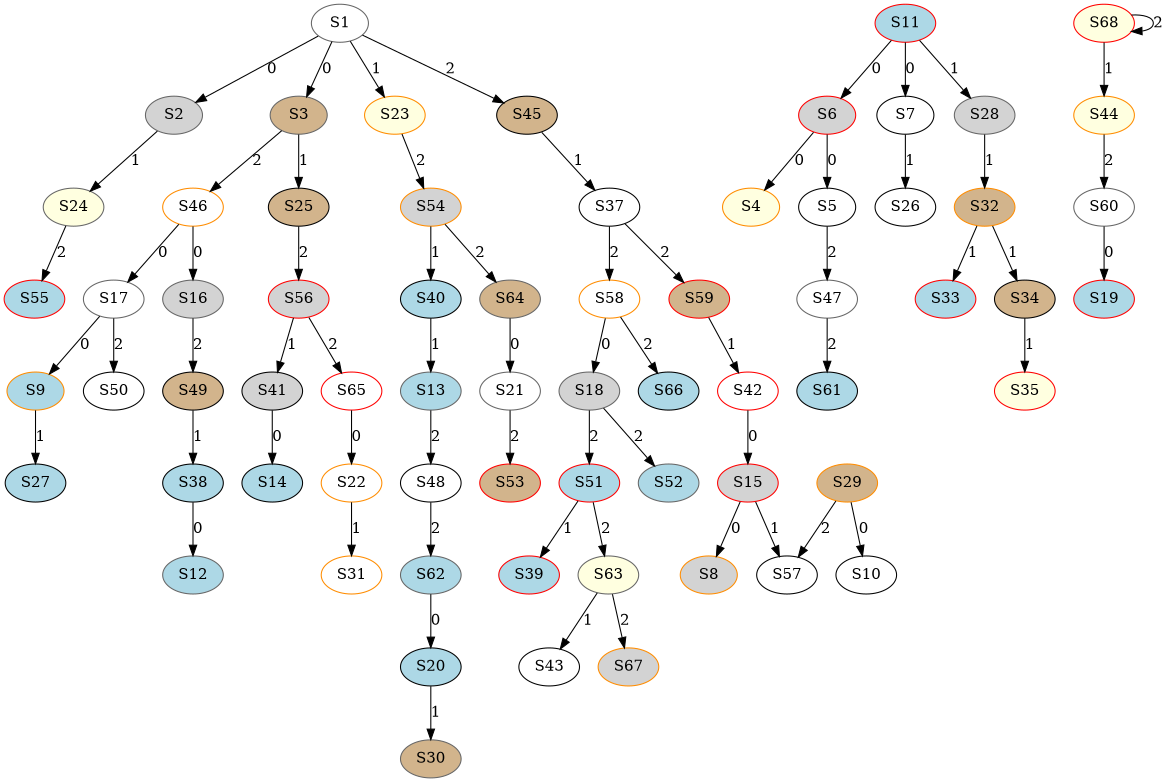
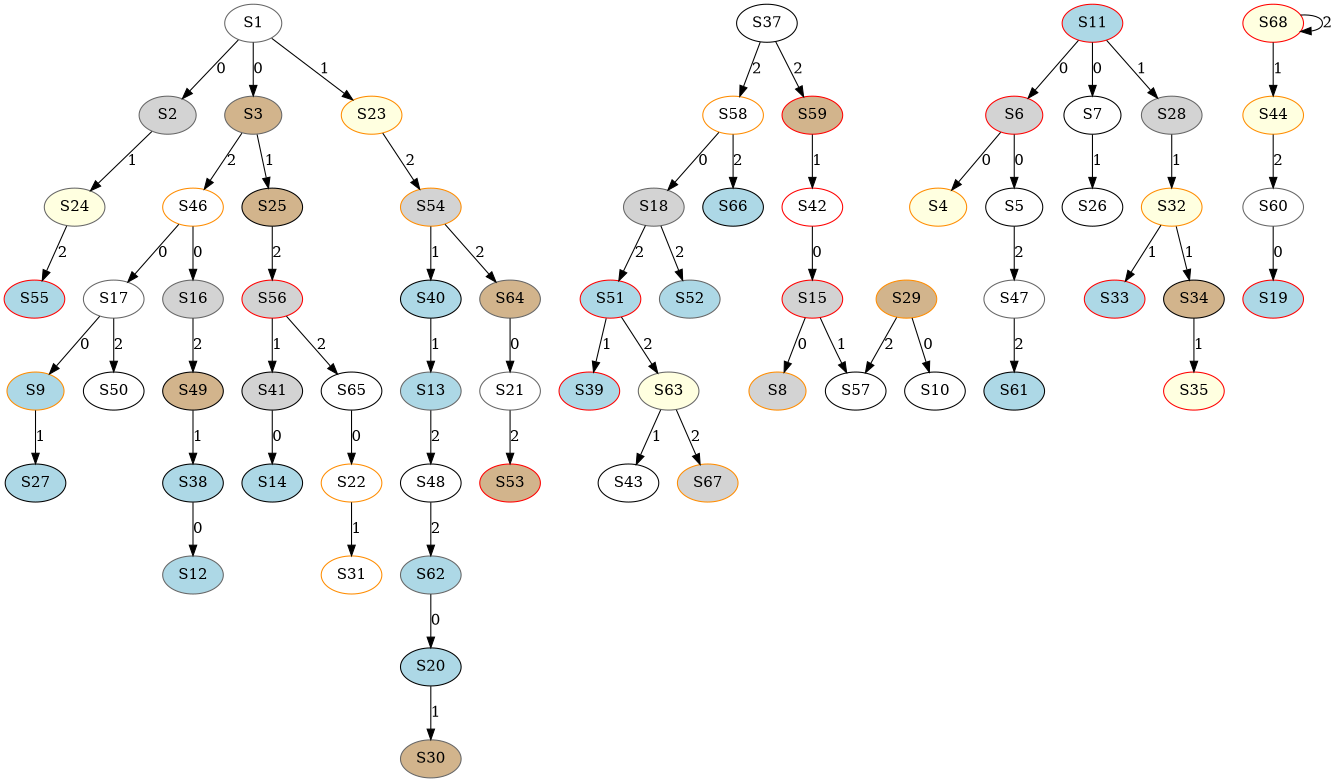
node "S45": removed
node "S32": fillcolor tan -> lightyellow
node "S65": color red -> black
